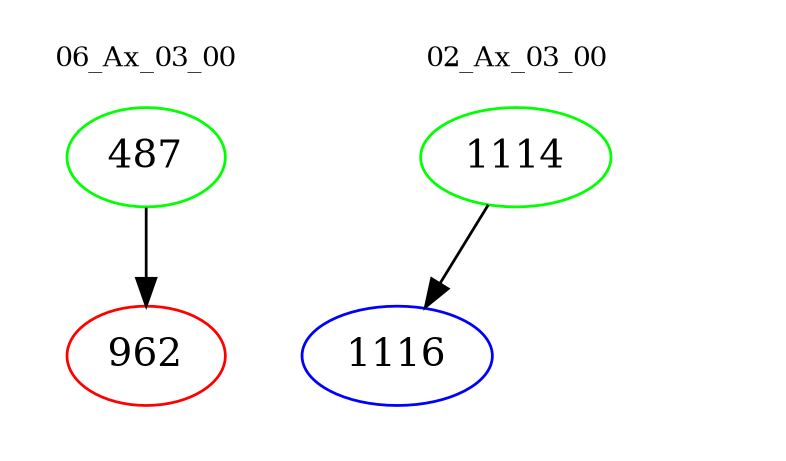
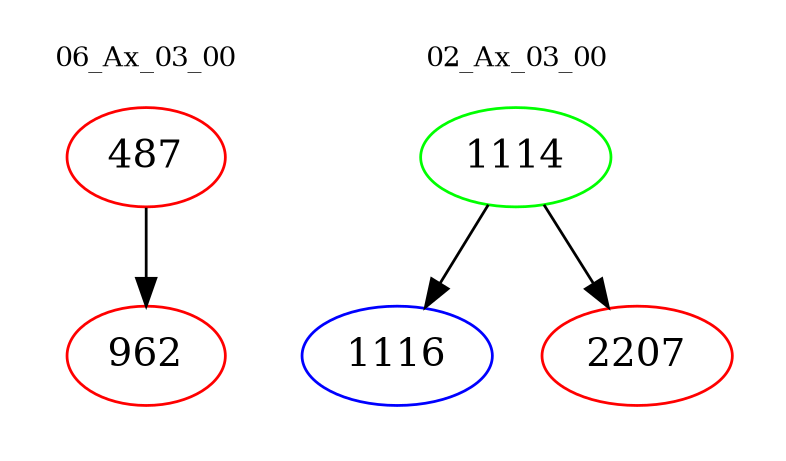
node "487": color green -> red
node "2207": added
